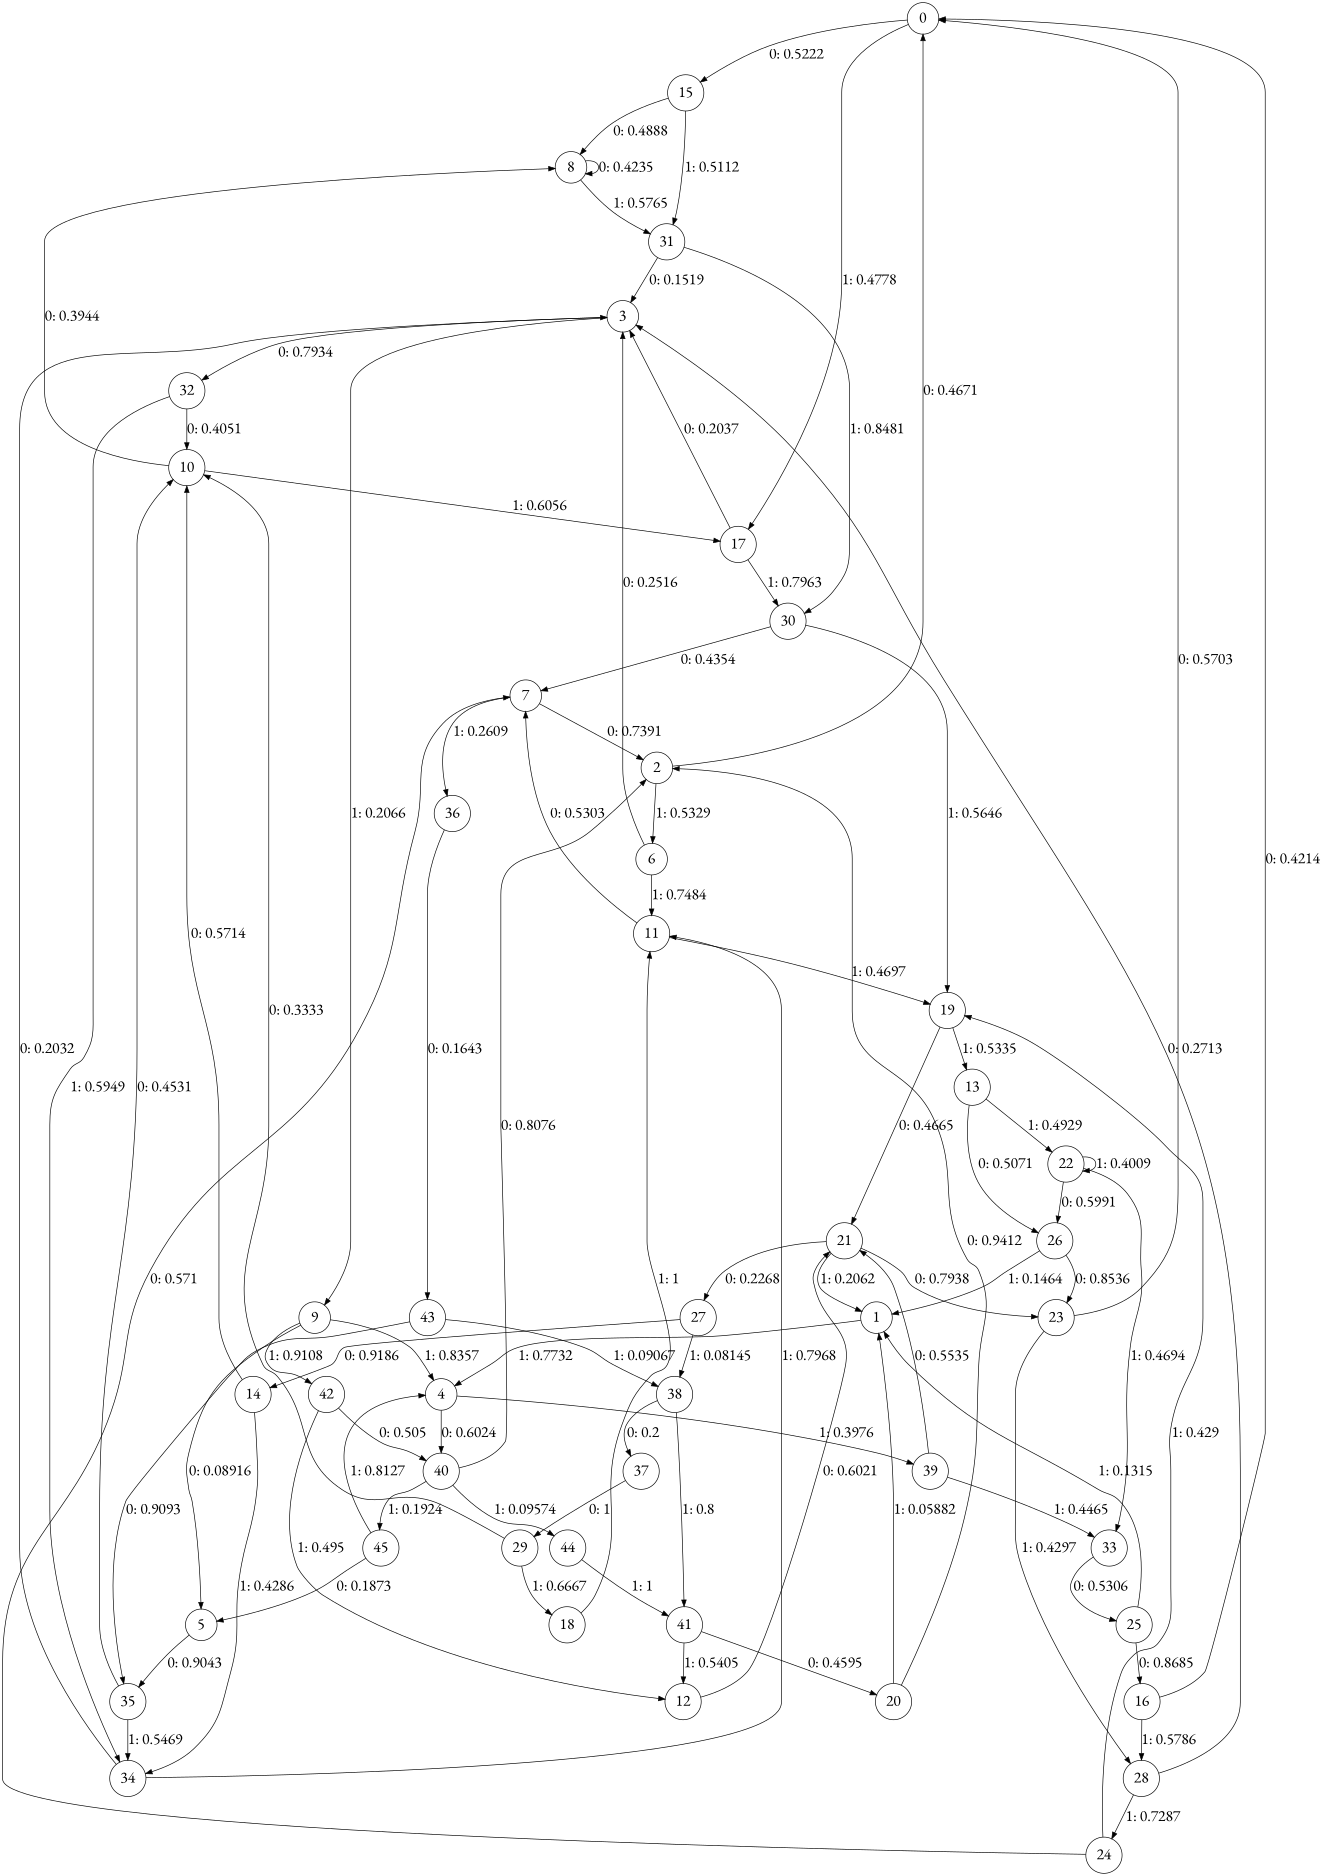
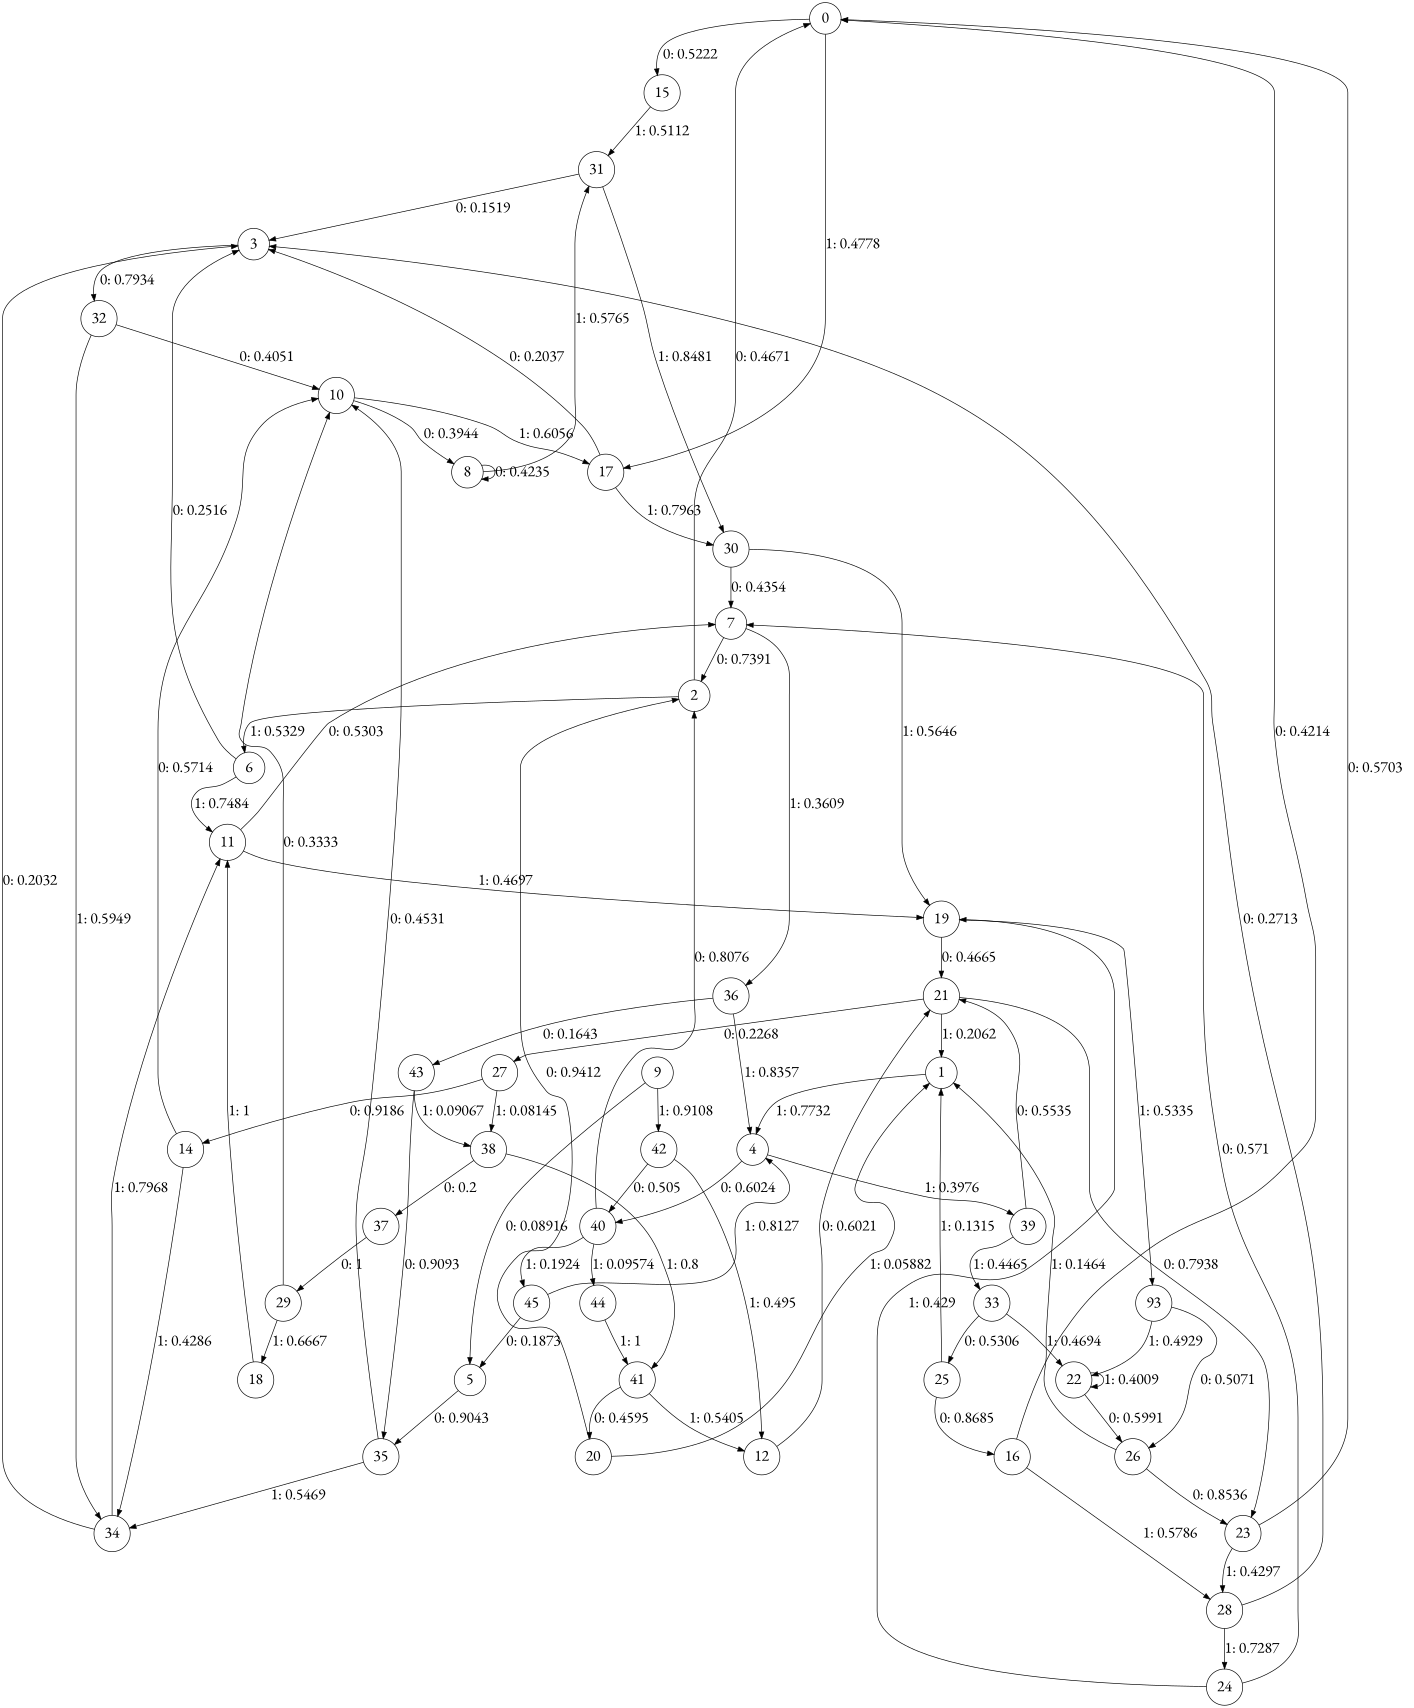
edge "15" -> "8": removed, label "0: 0.4888"
edge "3" -> "9": removed, label "1: 0.2066"
edge "7" -> "36": label "1: 0.2609   " -> "1: 0.3609   "
node "13": label "13" -> "93"
edge "22" -> "33": reversed
edge "9" -> "4": now "36" -> "4"
